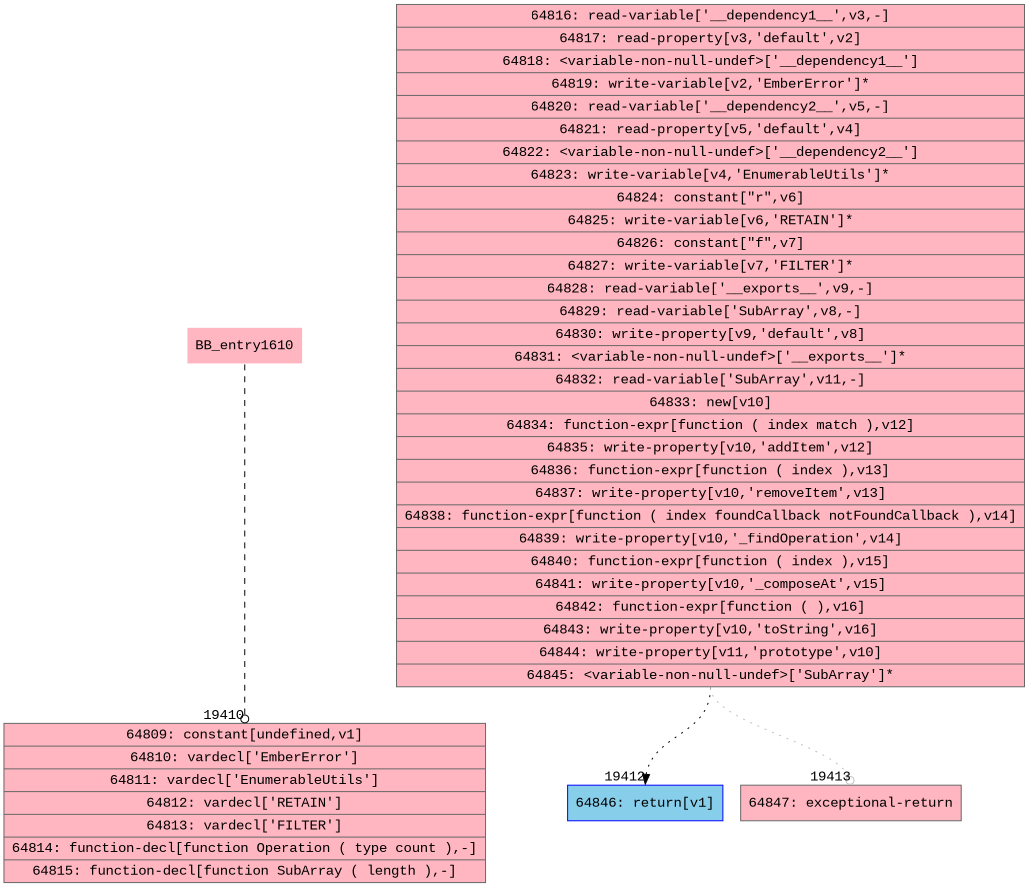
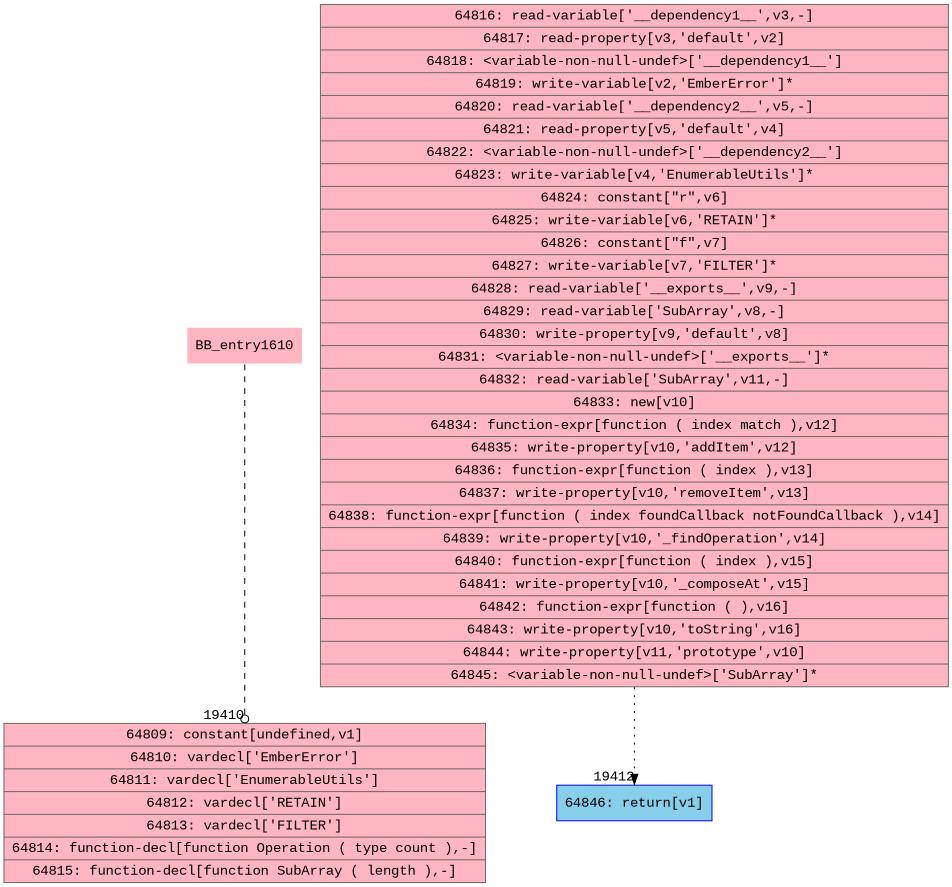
node "64847: exceptional-return": removed
